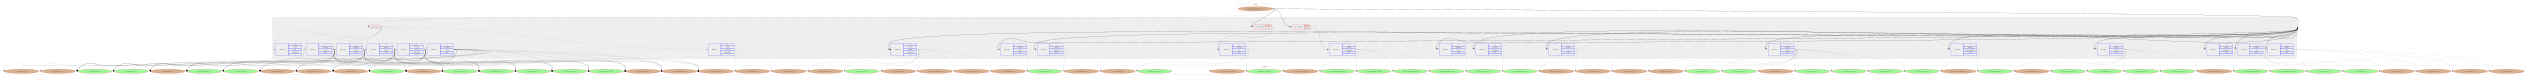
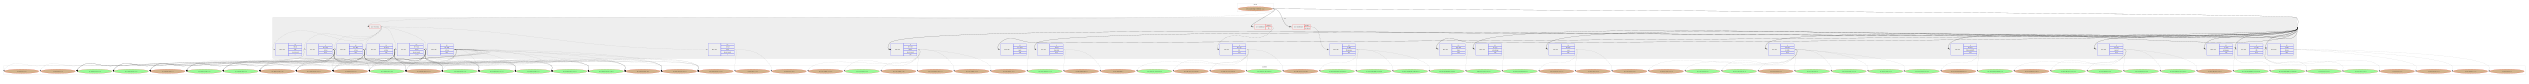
node "dev-cpp/tbb-2017.20170226": added
